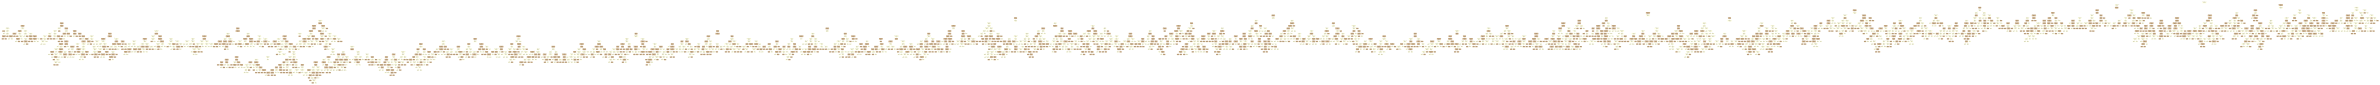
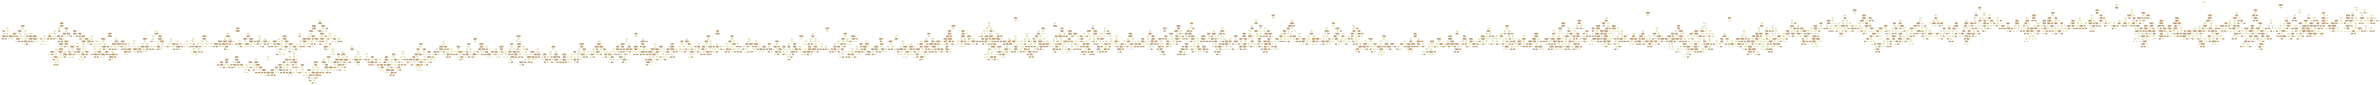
node "carrierdelay <= 2.4 mse = 0.0 samples = 2 value = 1.2": fillcolor tan -> lightyellow
node "carrierdelay <= 0.0 mse = 0.0 samples = 5 value = -0.4": fillcolor lightyellow -> tan
